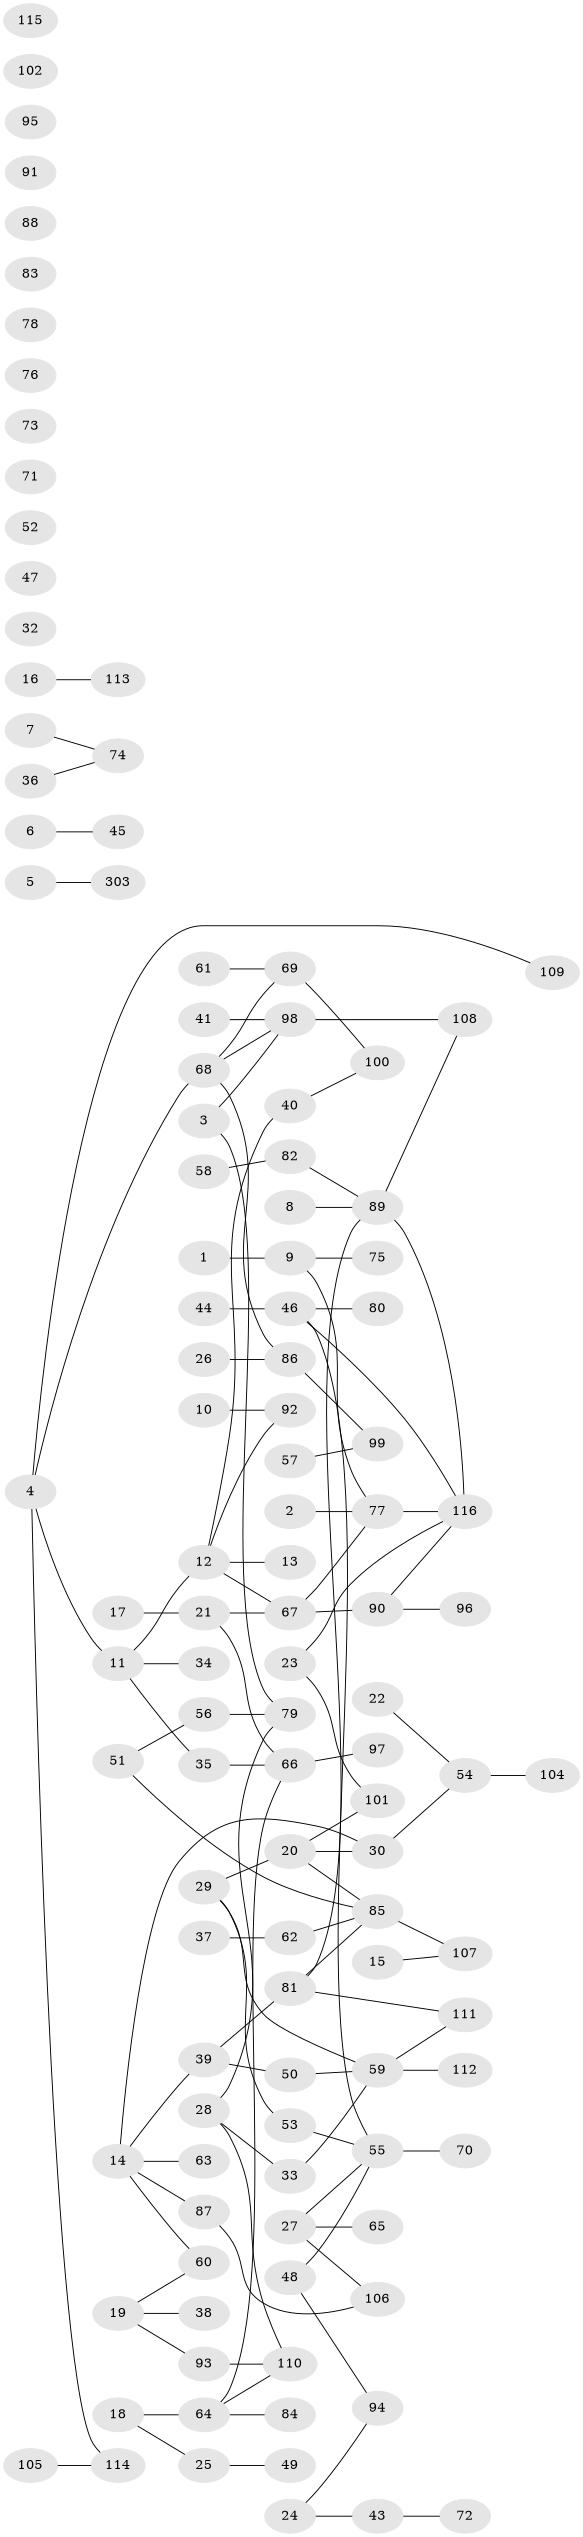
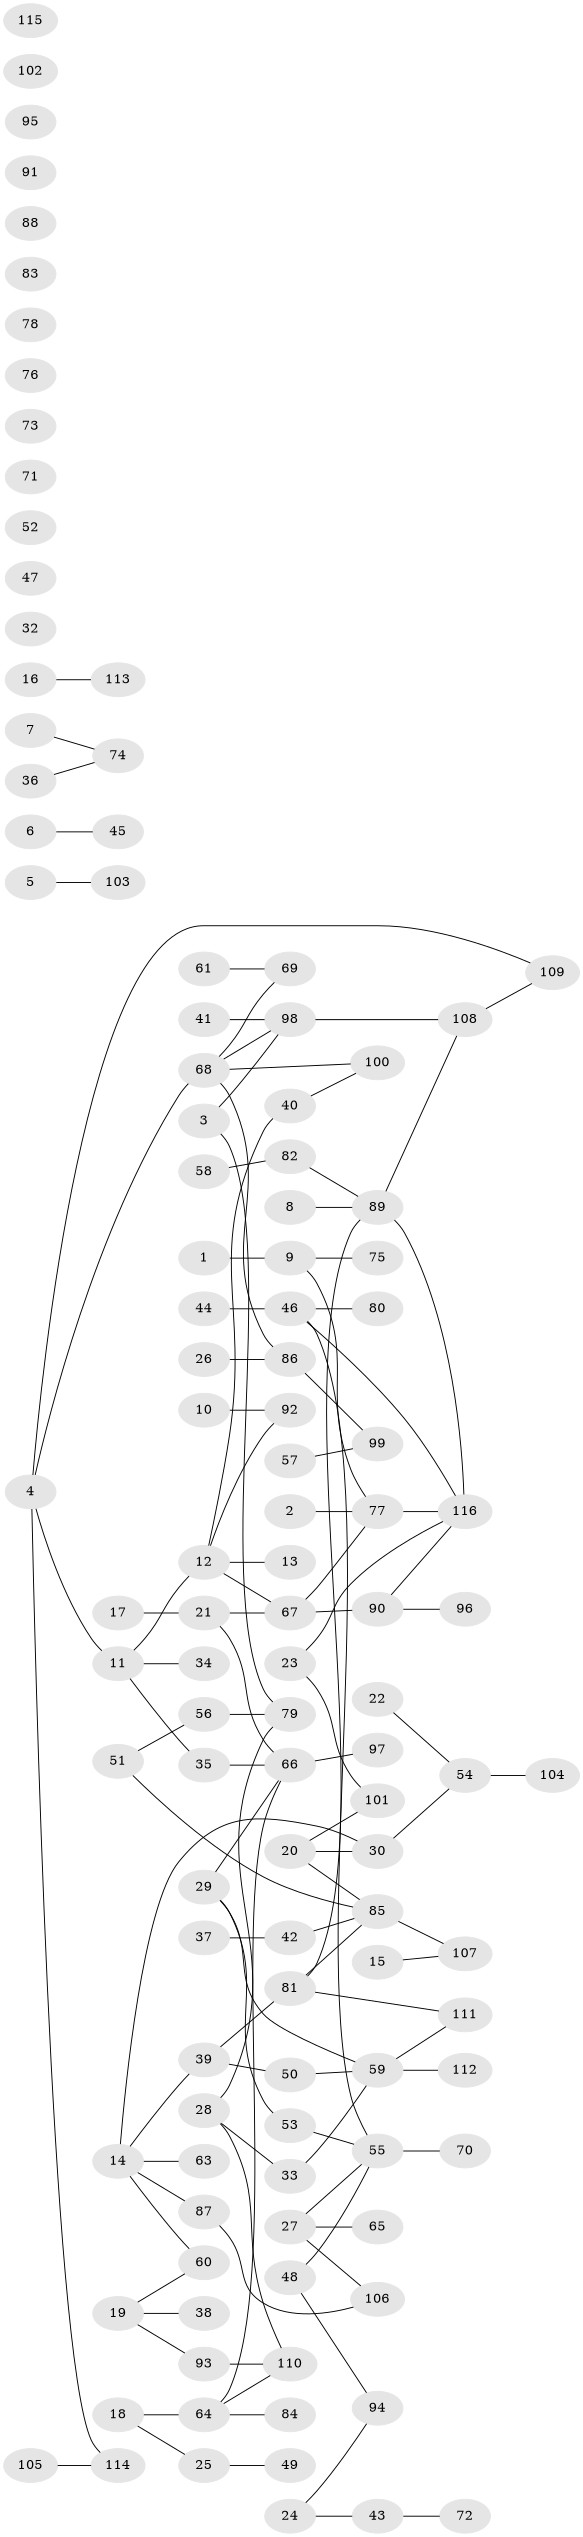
node "303": label "303" -> "103"
edge "109" -- "108": added
edge "69" -- "100": now "68" -- "100"
edge "20" -- "29": now "66" -- "29"
node "62": label "62" -> "42"
